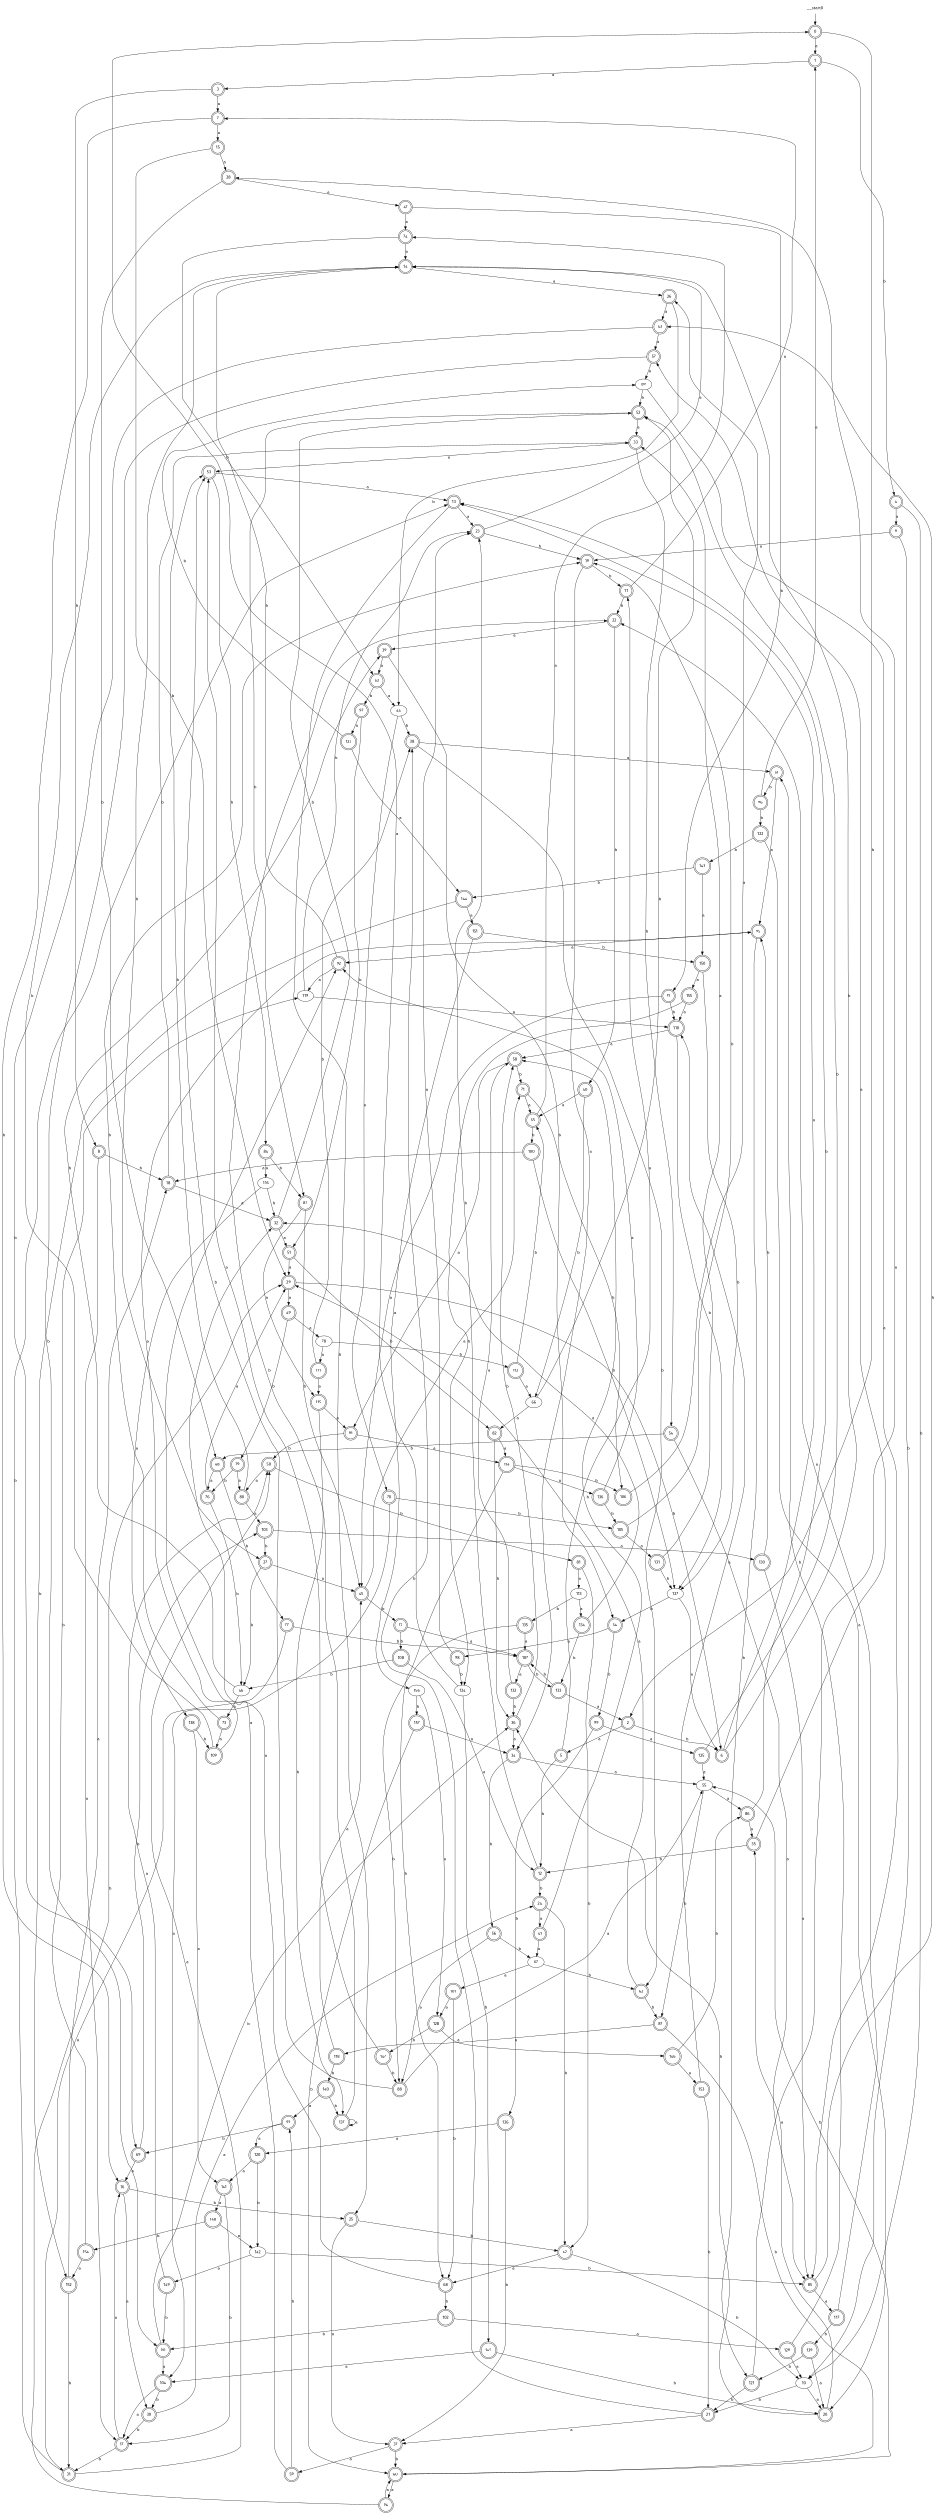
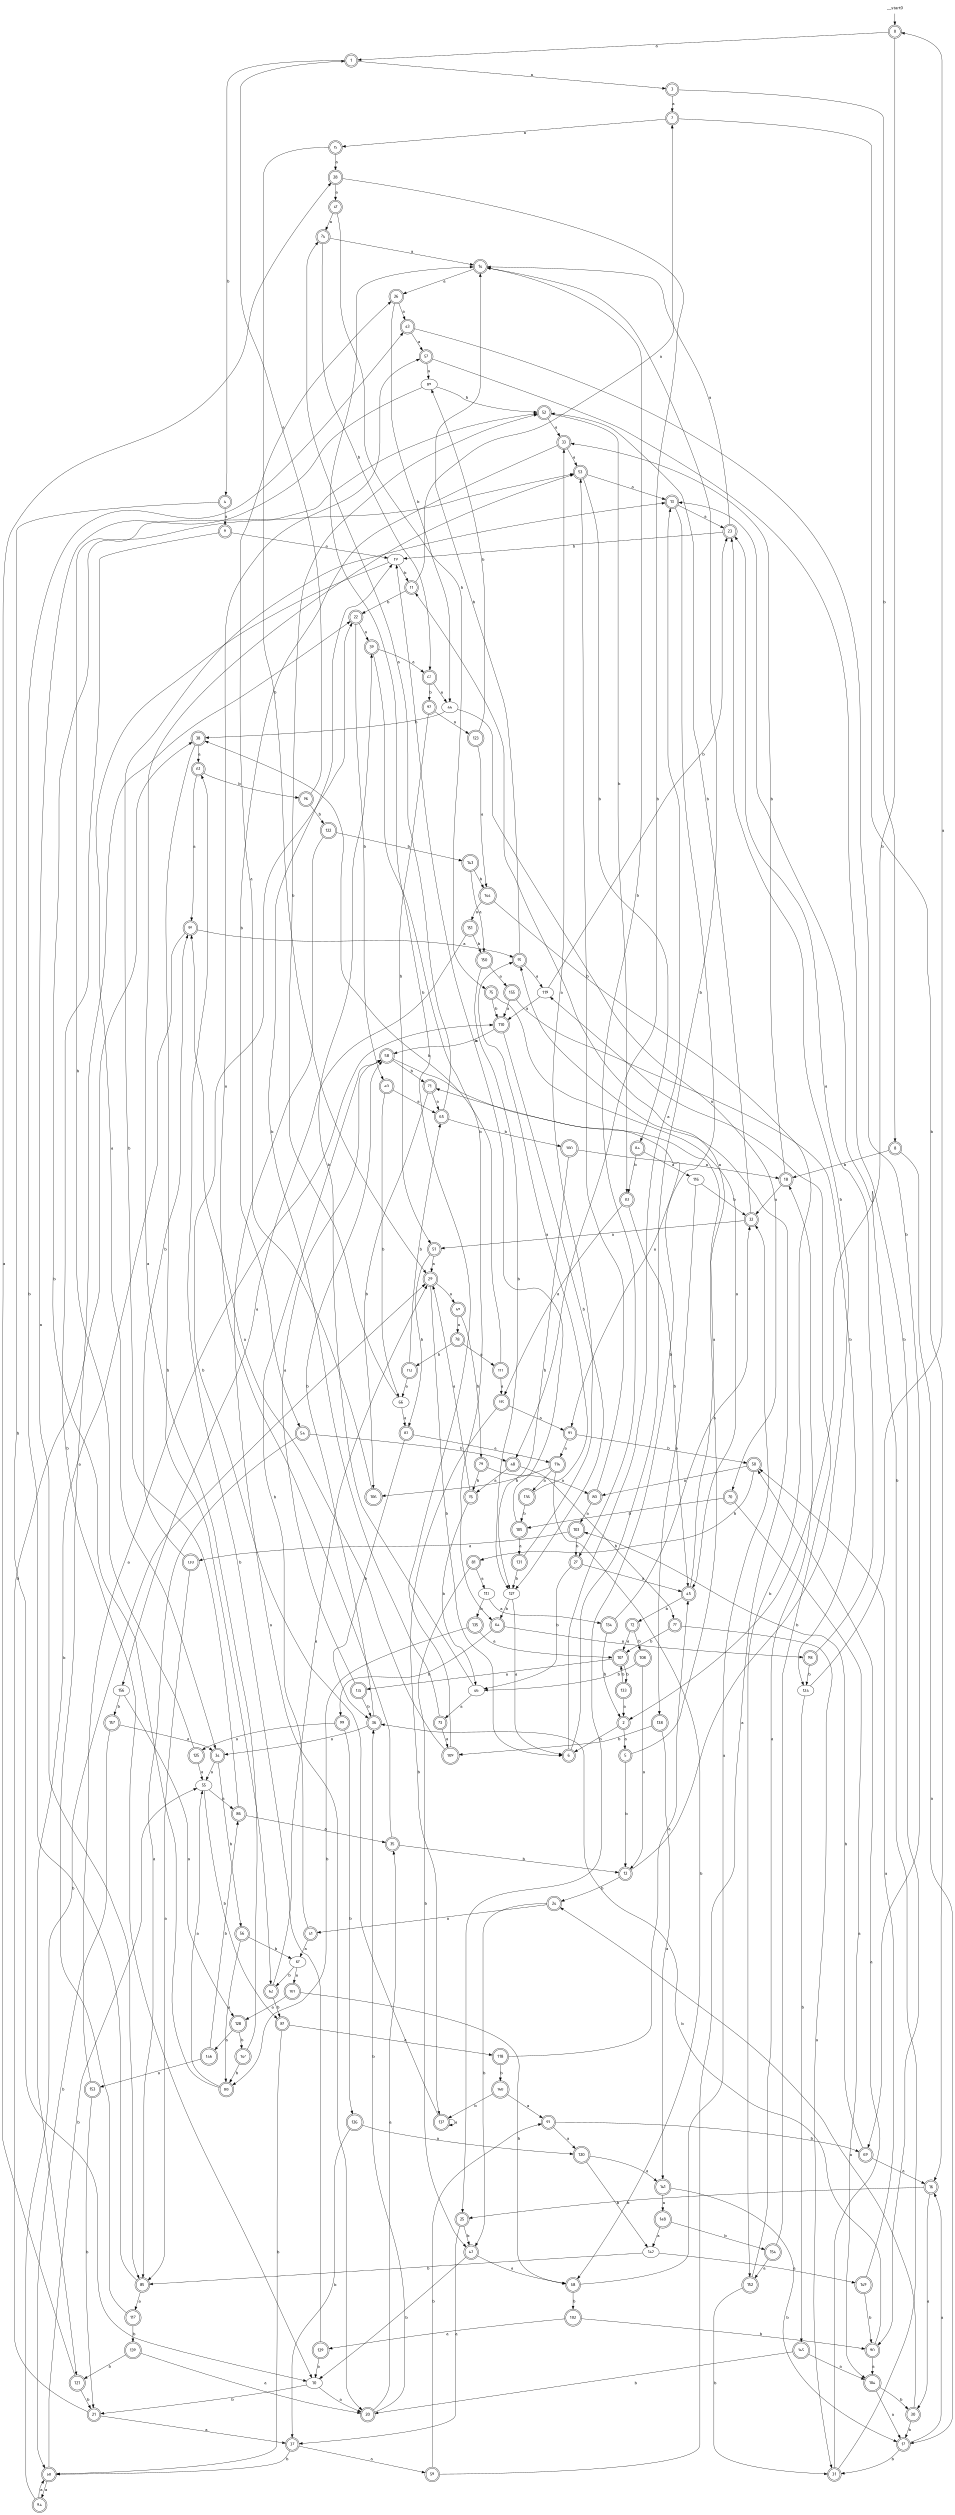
node "19": shape doublecircle -> ellipse
node "78": shape ellipse -> doublecircle
edge "134" -> "133": now "134" -> "2"
